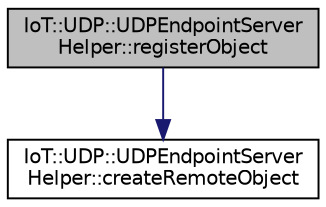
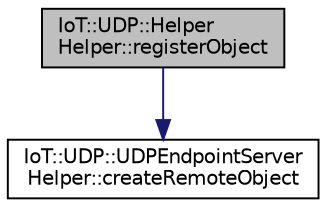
node "IoT::UDP::UDPEndpointServer Helper::registerObject": label "IoT::UDP::UDPEndpointServer Helper::registerObject" -> "IoT::UDP::Helper Helper::registerObject"
